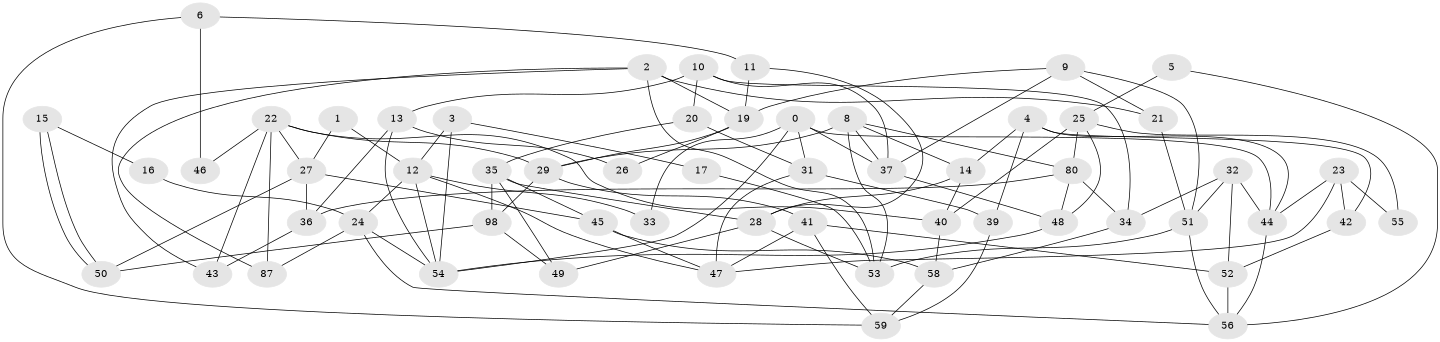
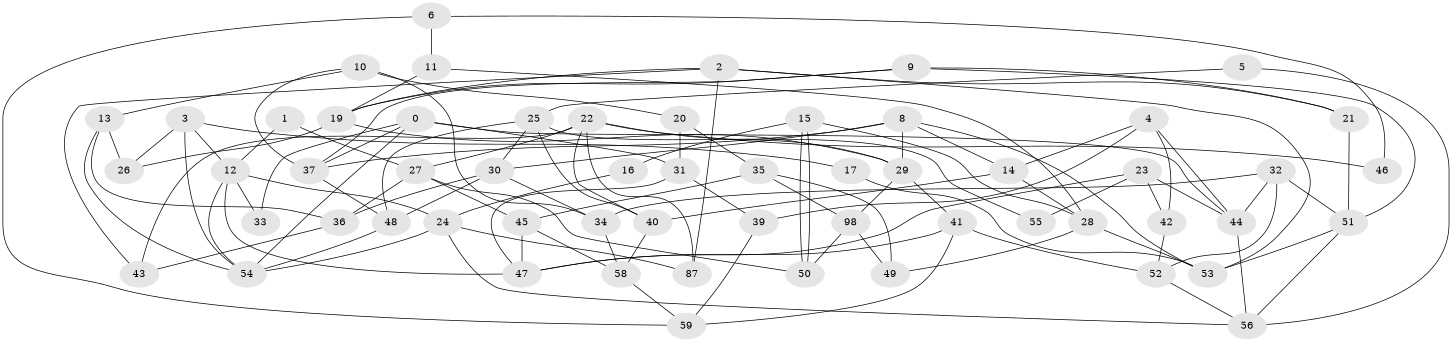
edge "3" -- "26": added
node "80": label "80" -> "30"
edge "35" -- "28": now "15" -- "28"
